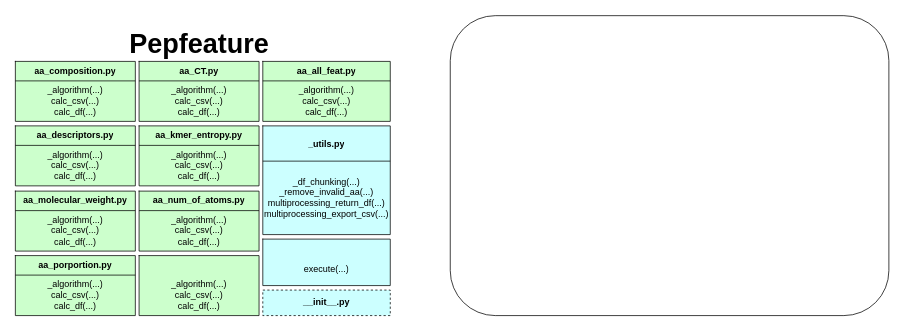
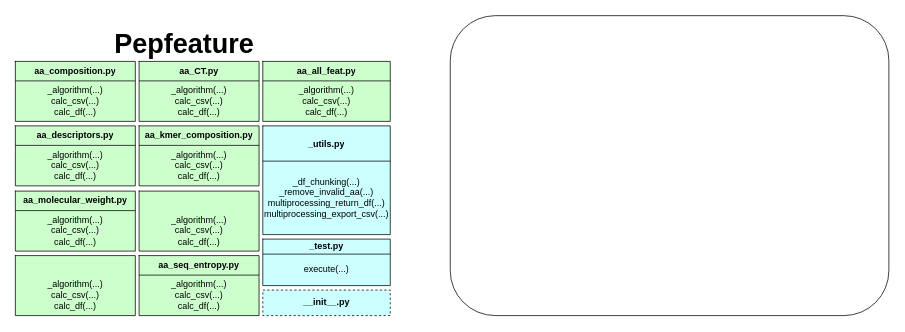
node "Pepfeature": moved (199, 43) -> (184, 43)
node "aa_kmer_entropy.py": label "aa_kmer_entropy.py" -> "aa_kmer_composition.py"
node "aa_num_of_atoms.py": removed
node "_test.py": added
node "aa_porportion.py": removed
node "aa_seq_entropy.py": added
